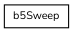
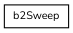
node "b5Sweep": label "b5Sweep" -> "b2Sweep"
